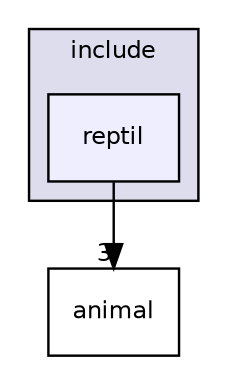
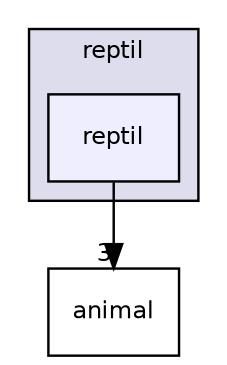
cluster "include": label "include" -> "reptil"
